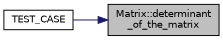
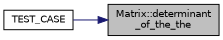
node "Matrix::determinant _of_the_matrix": label "Matrix::determinant _of_the_matrix" -> "Matrix::determinant _of_the_the"
